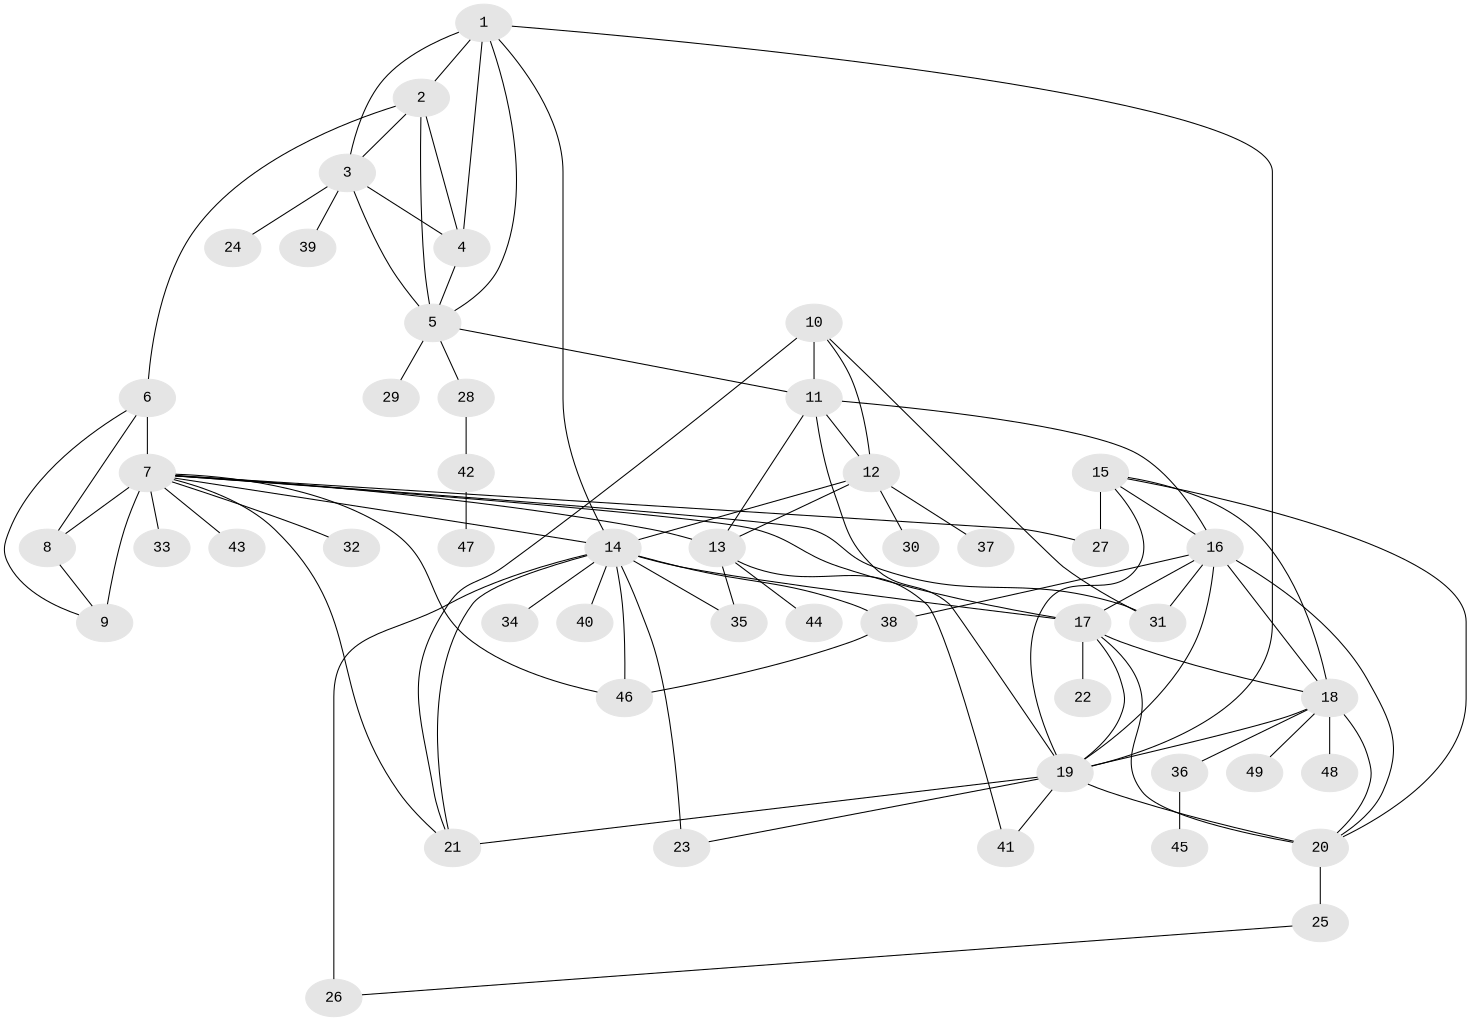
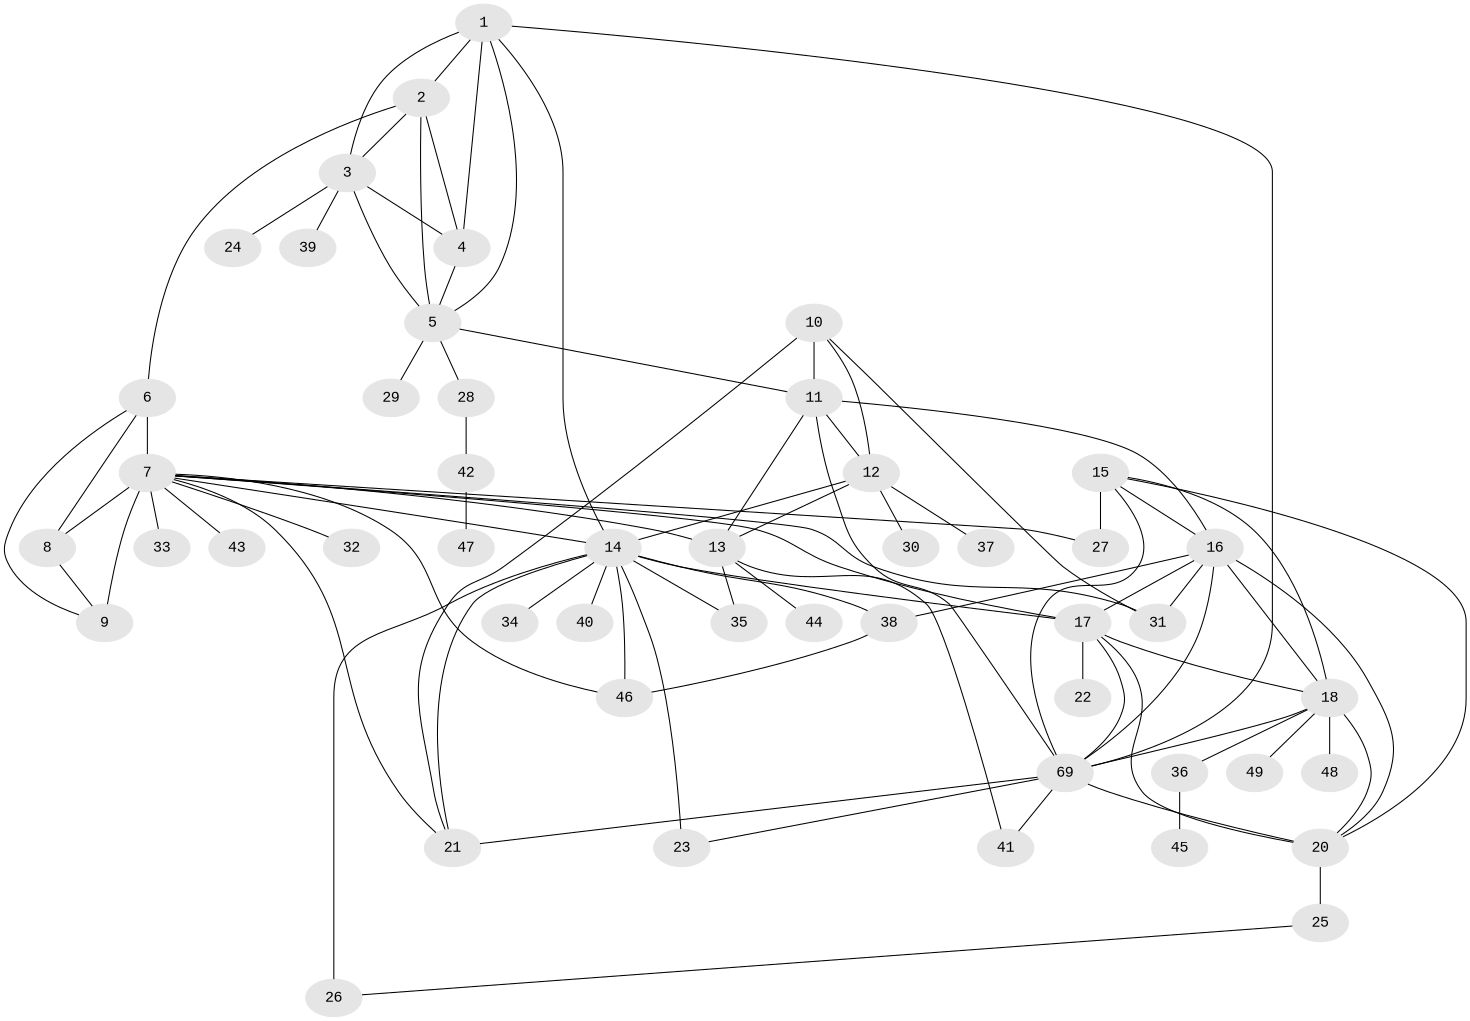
node "19": label "19" -> "69"
